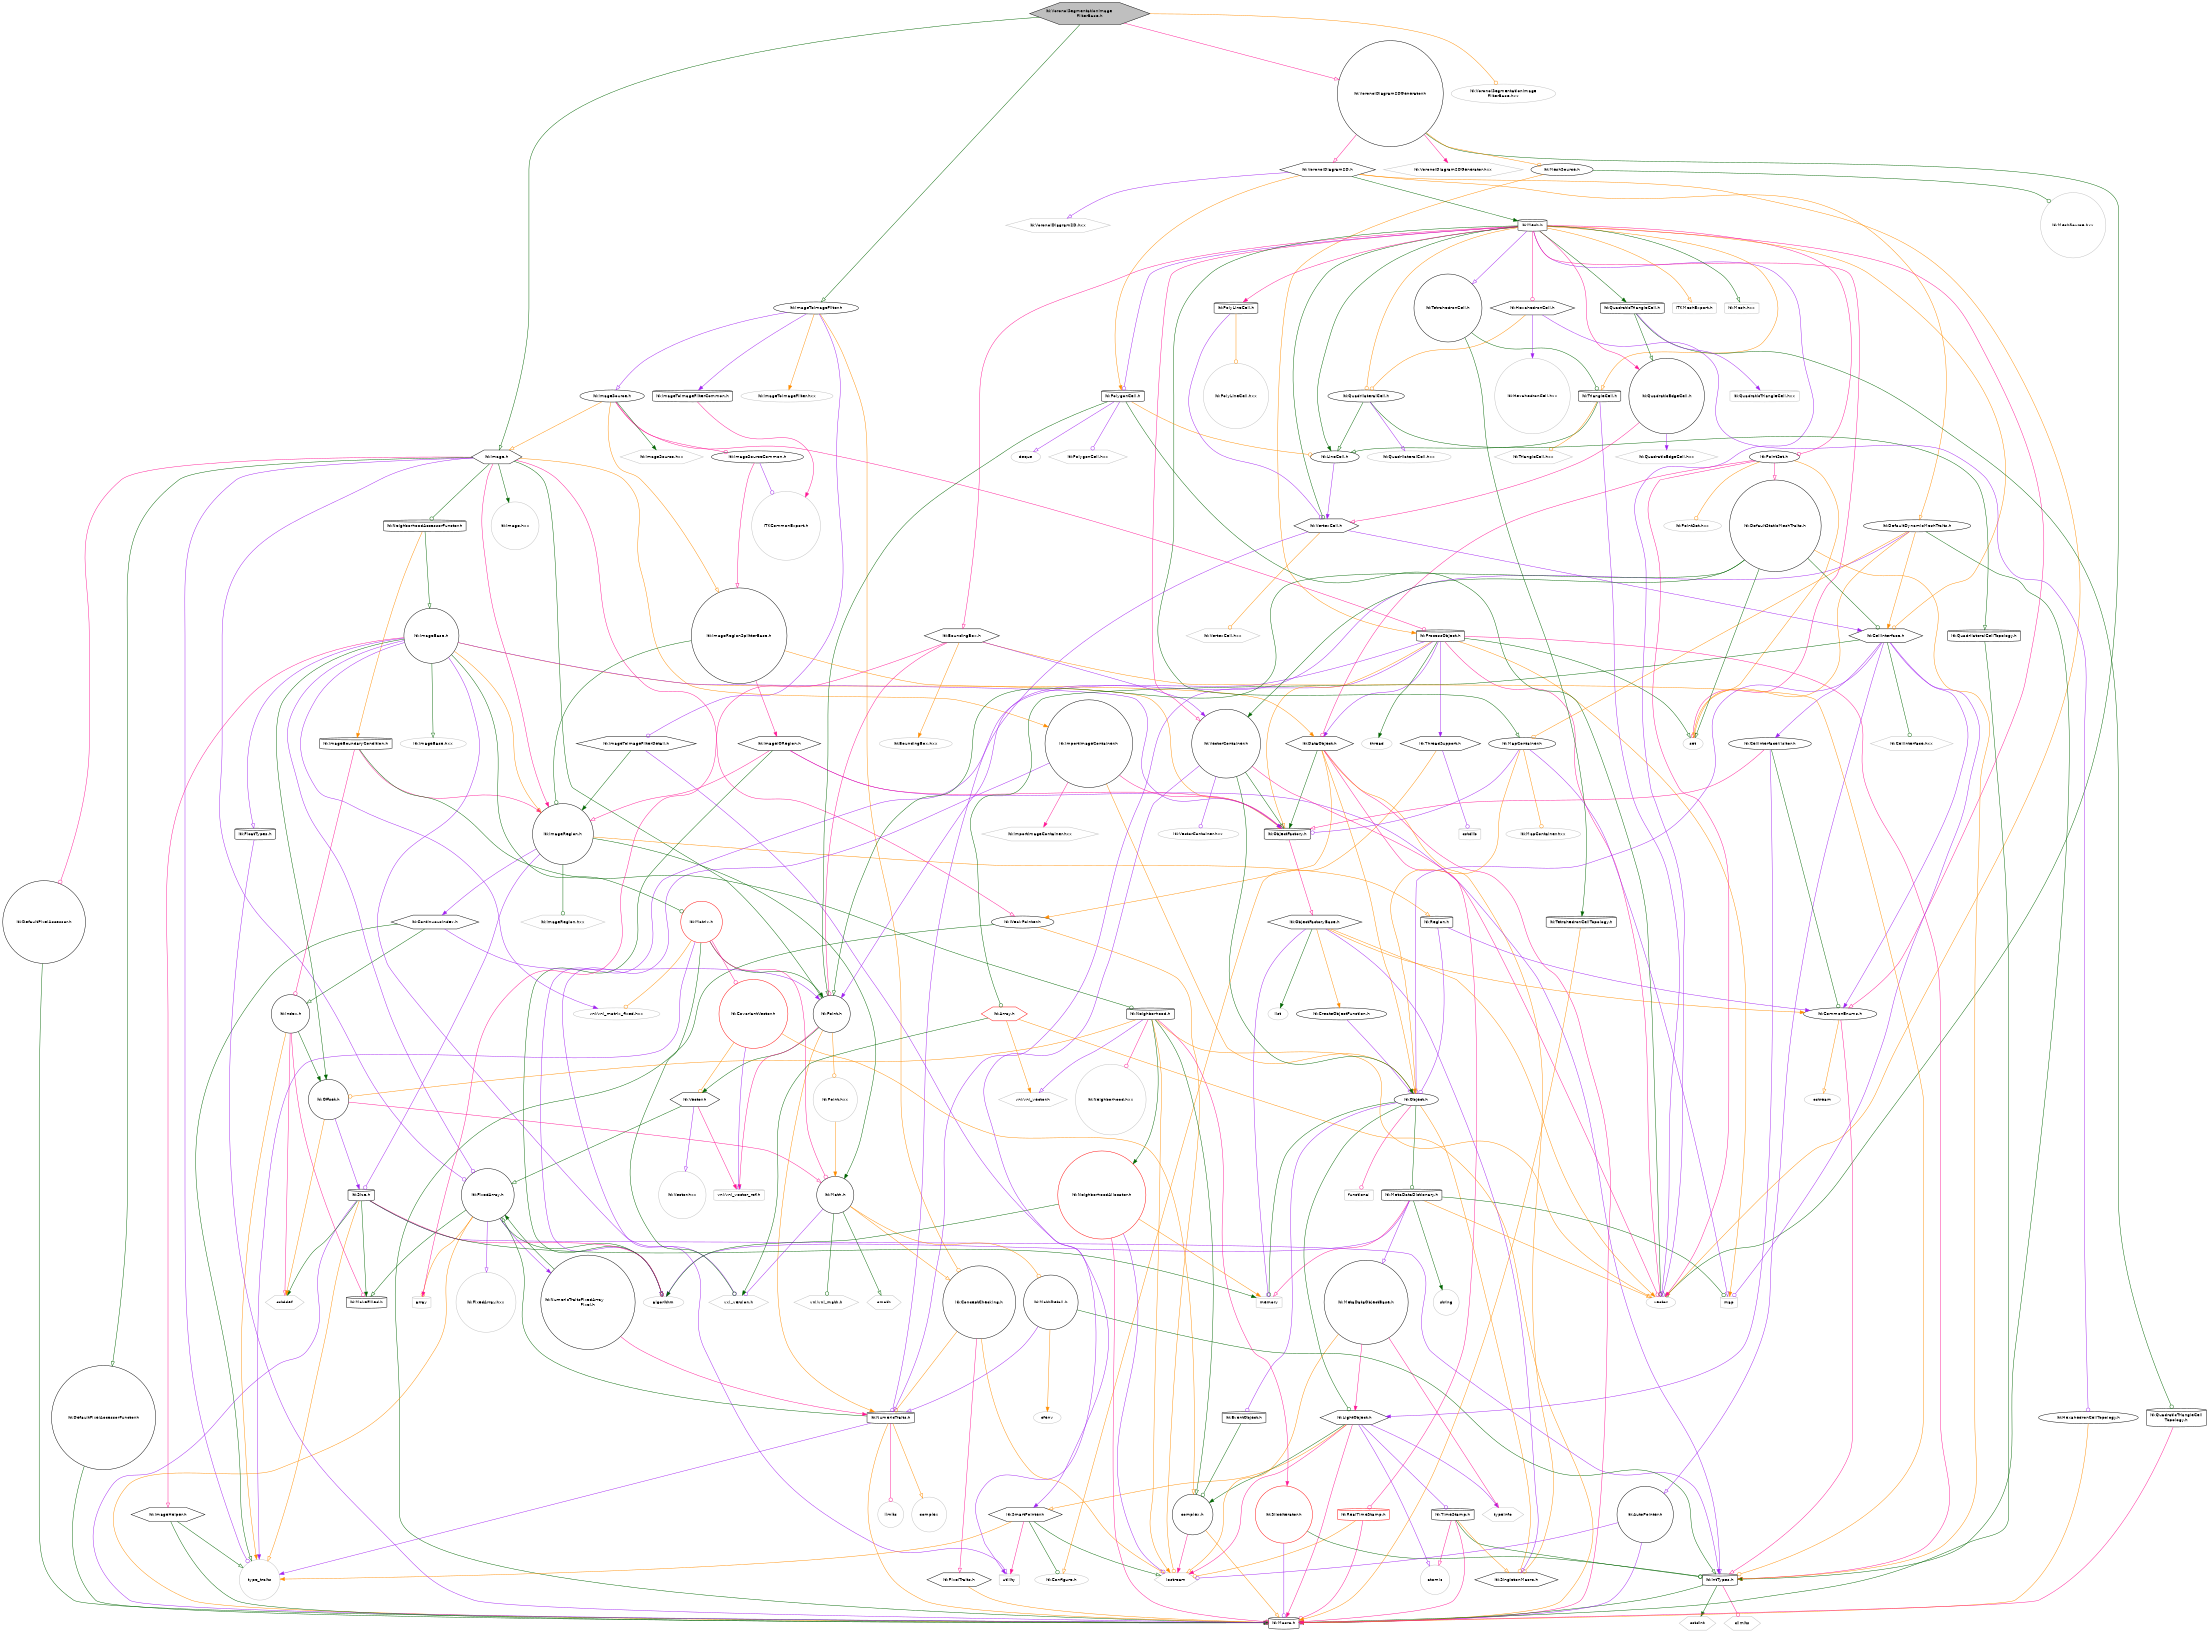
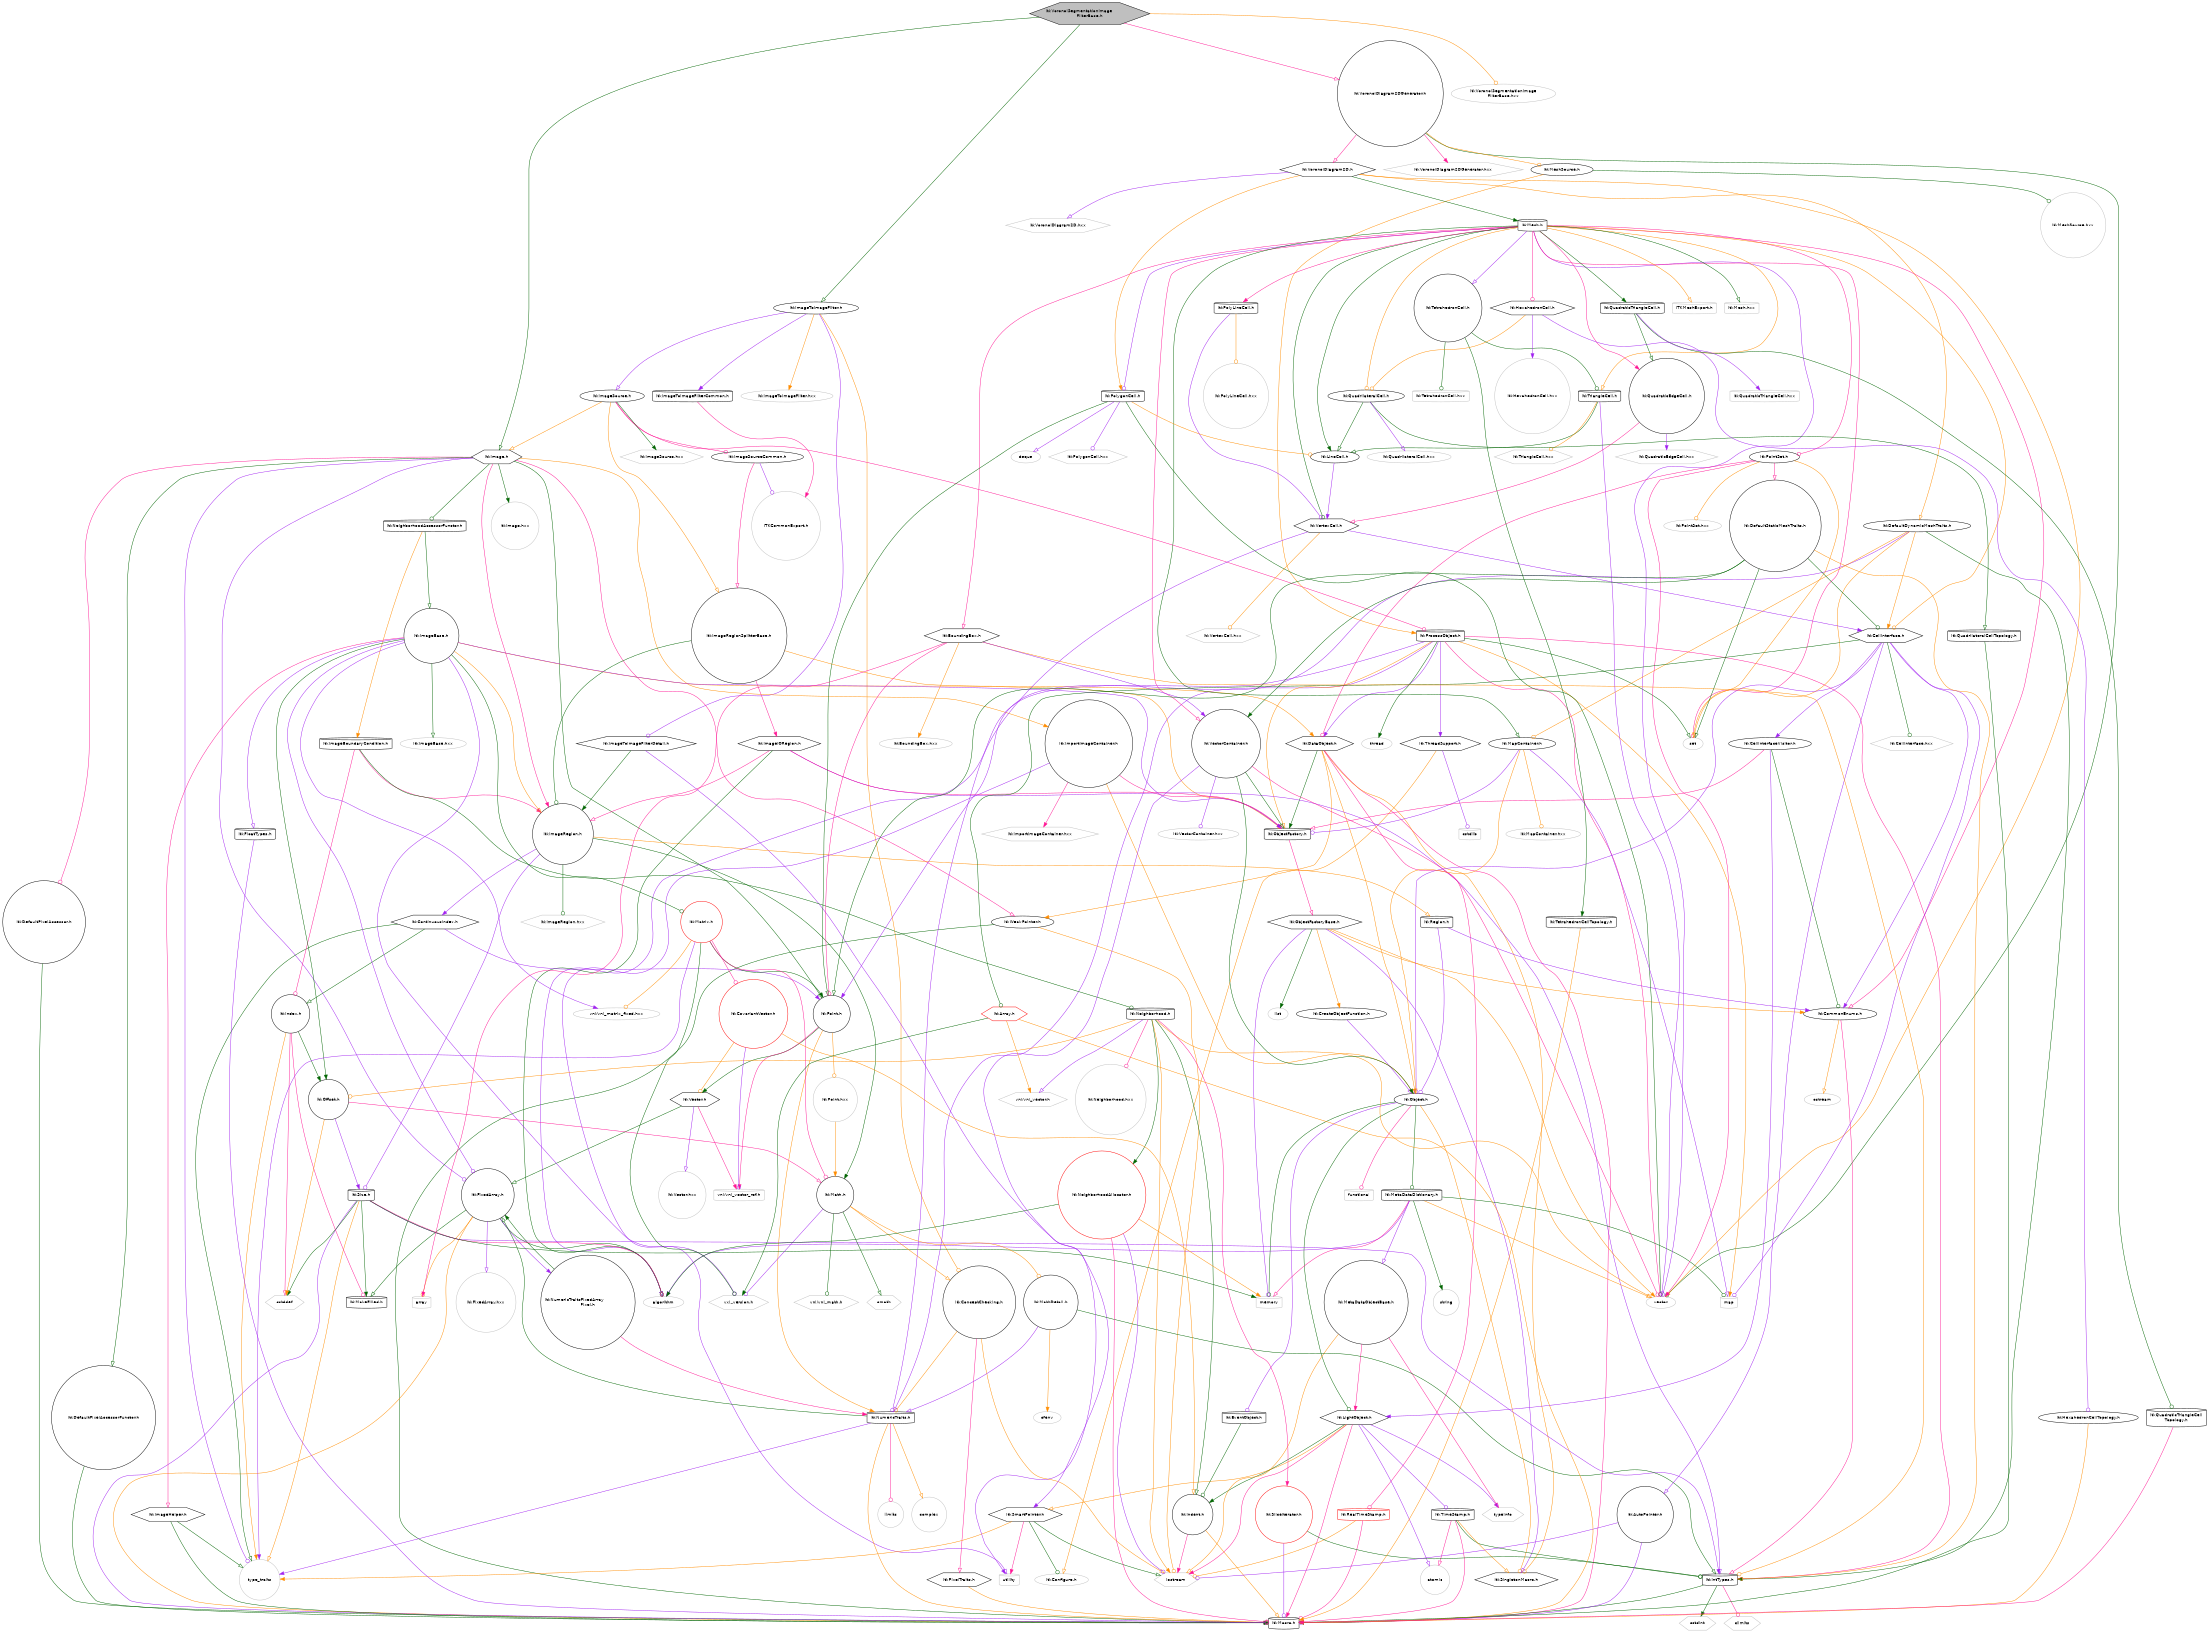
node "itkTetrahedronCell.hxx": added
node "complex.h": label "complex.h" -> "itkIndent.h"
